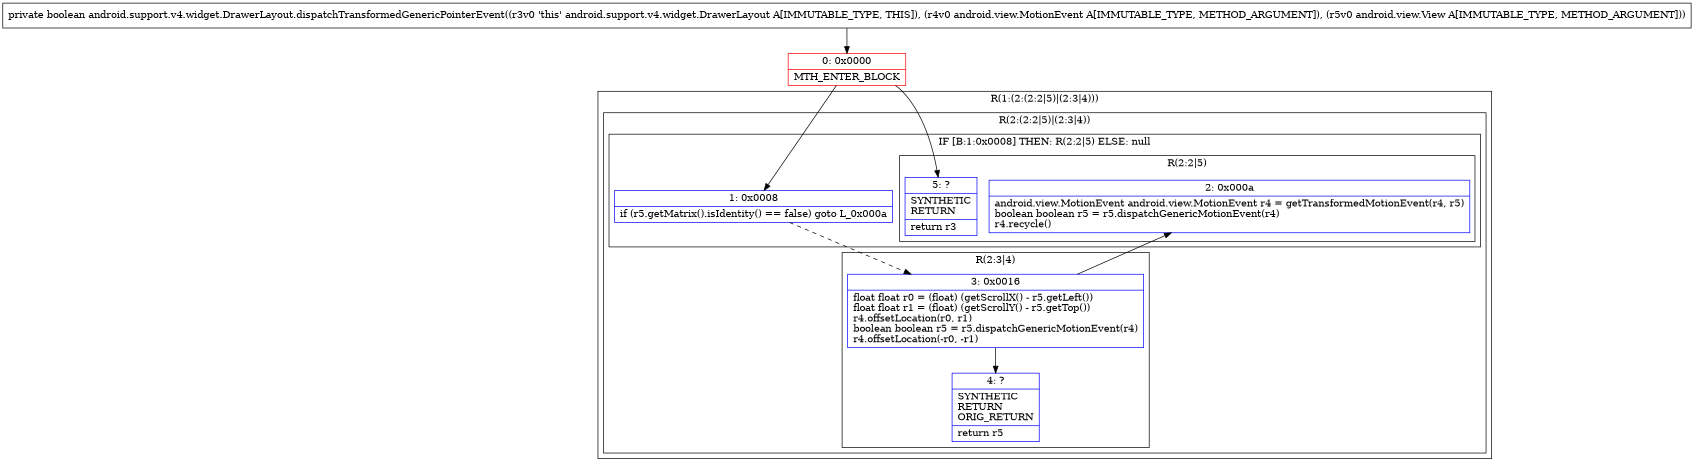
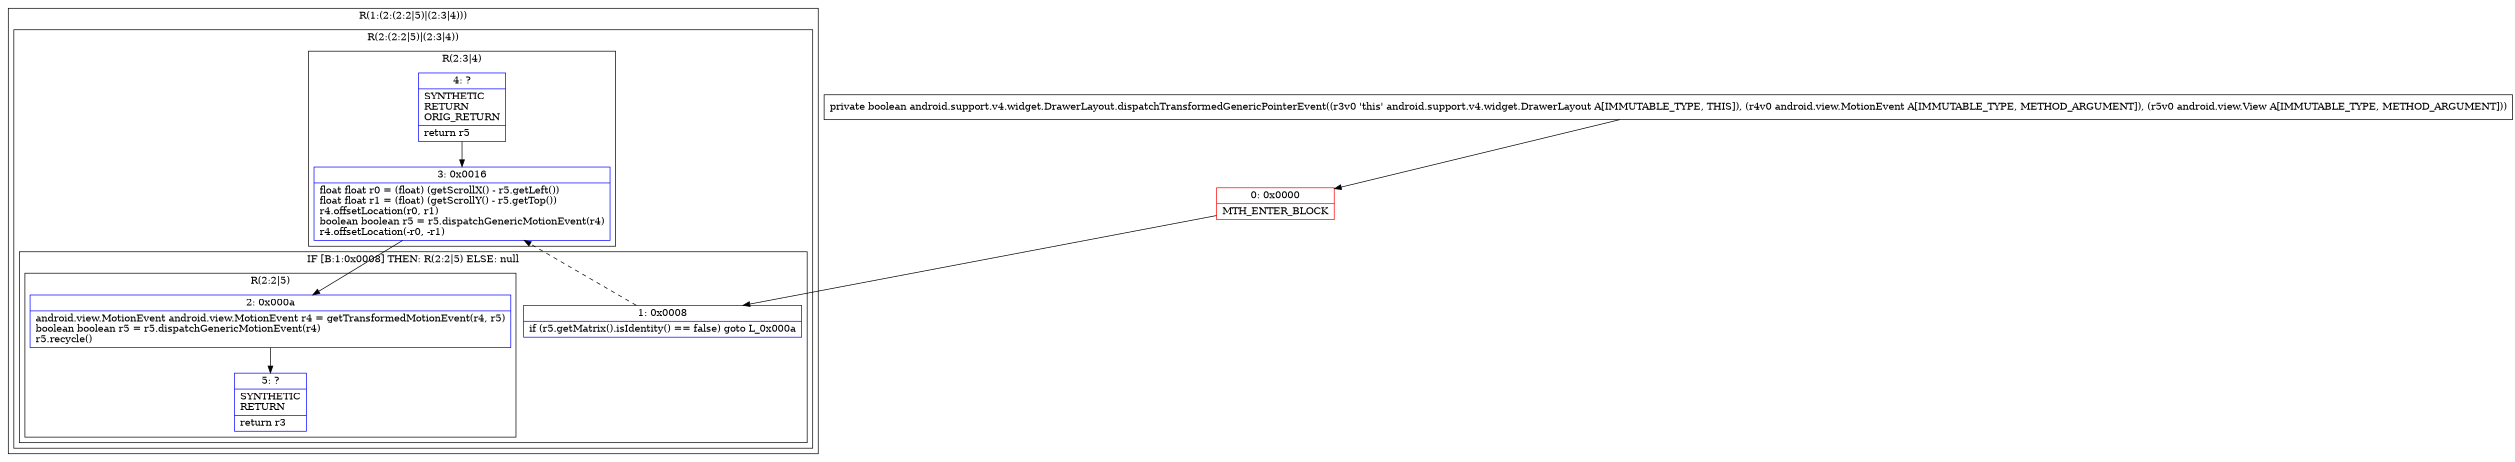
edge "0: 0x0000" -> "5: ?": now "2: 0x000a" -> "5: ?"
node "2: 0x000a": text "r4.recycle()" -> "r5.recycle()"
edge "3: 0x0016" -> "4: ?": reversed
